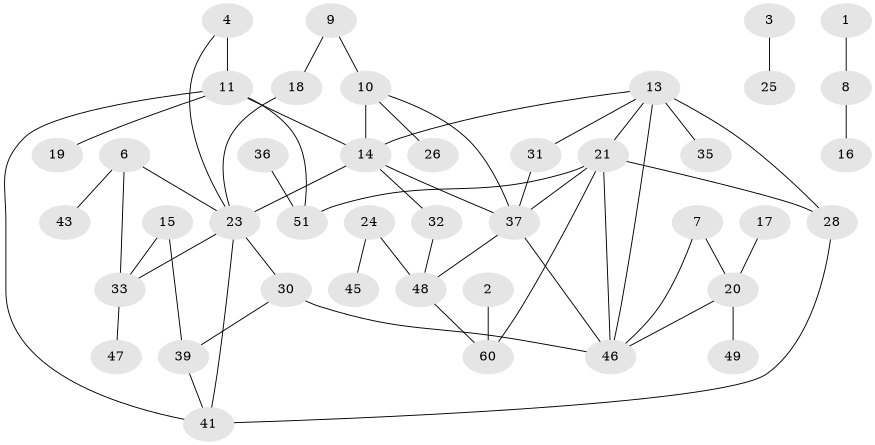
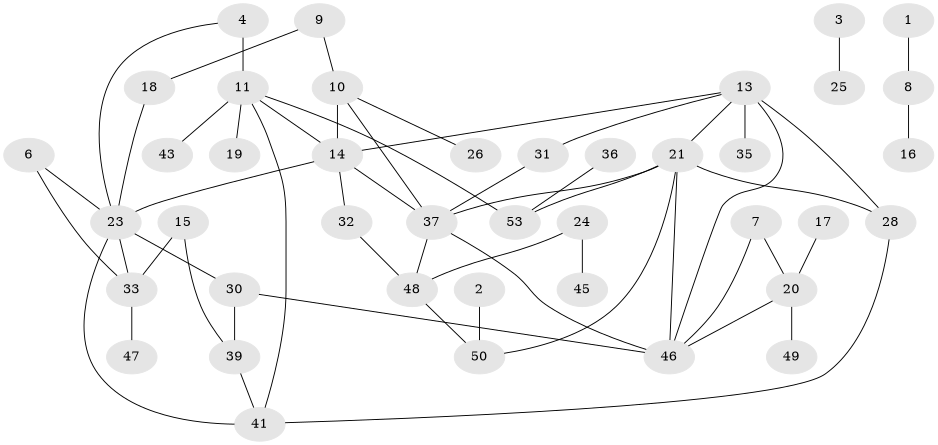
edge "6" -- "43": now "11" -- "43"
node "51": label "51" -> "53"
node "60": label "60" -> "50"
